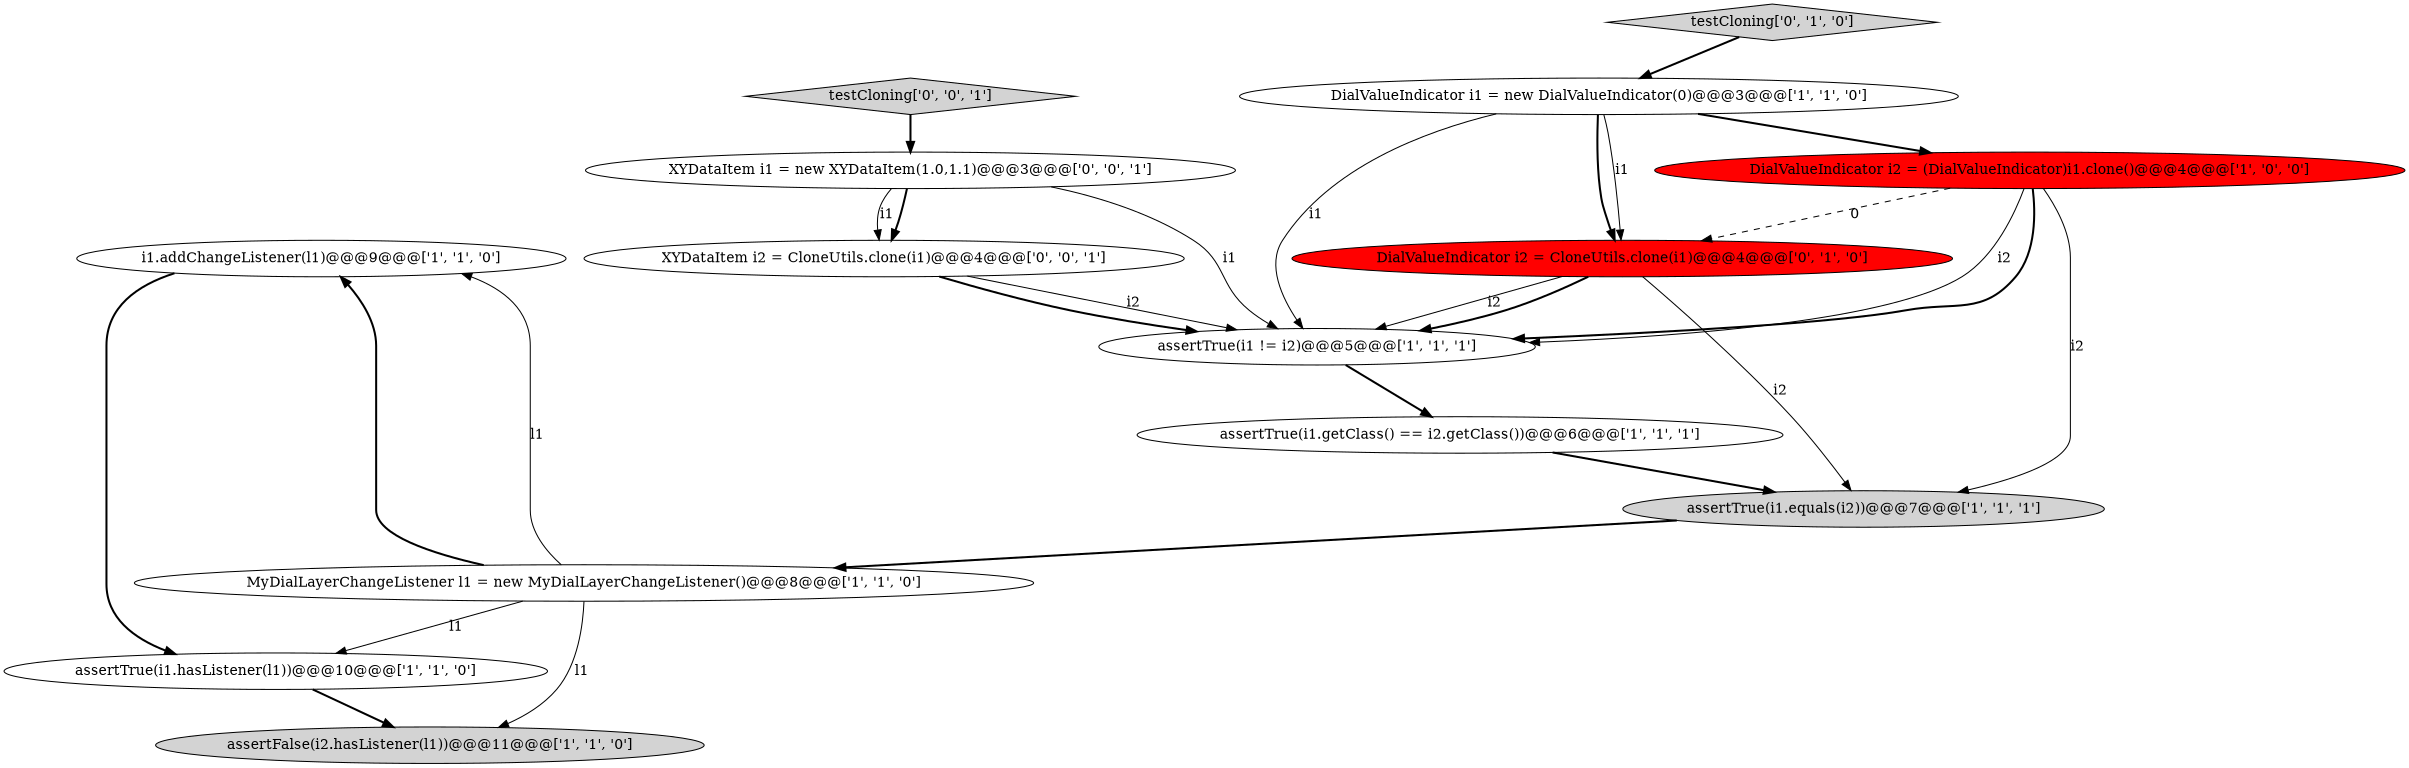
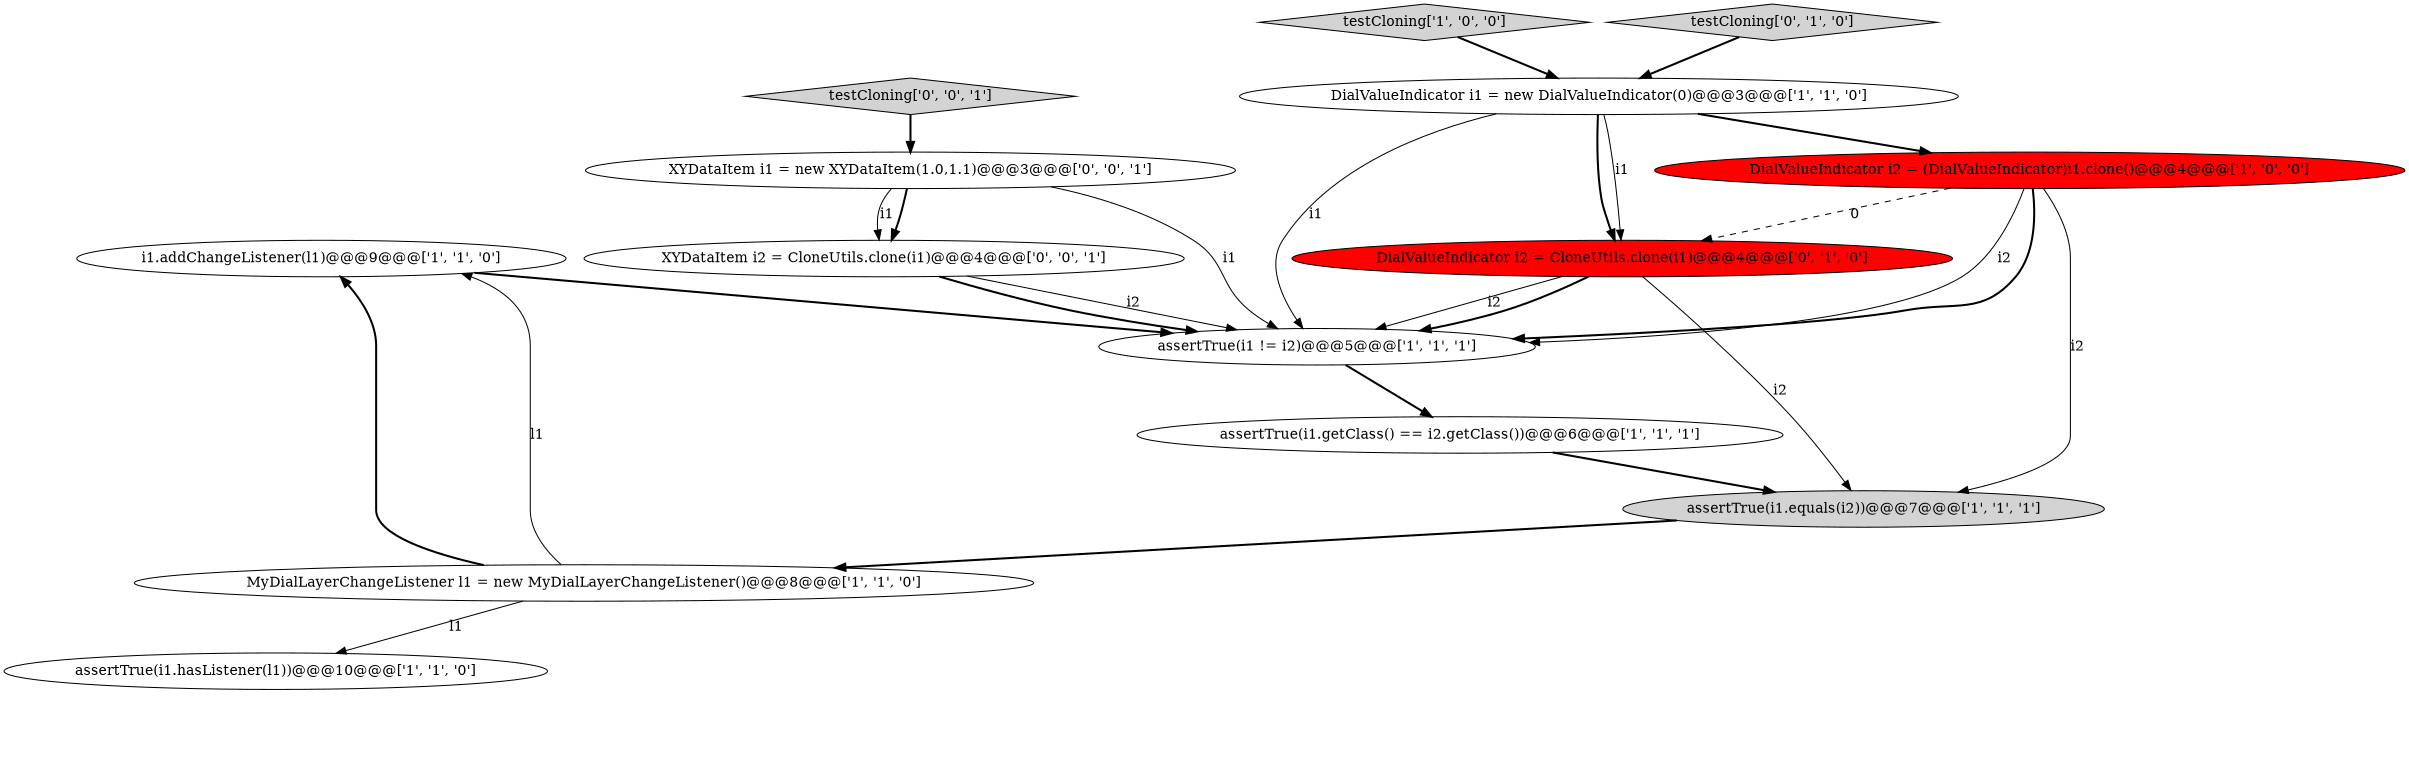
node "testCloning['1', '0', '0']": added
edge "i1.addChangeListener(l1)@@@9@@@['1', '1', '0']" -> "assertTrue(i1.hasListener(l1))@@@10@@@['1', '1', '0']": now "i1.addChangeListener(l1)@@@9@@@['1', '1', '0']" -> "assertTrue(i1 != i2)@@@5@@@['1', '1', '1']"
node "assertFalse(i2.hasListener(l1))@@@11@@@['1', '1', '0']": removed
